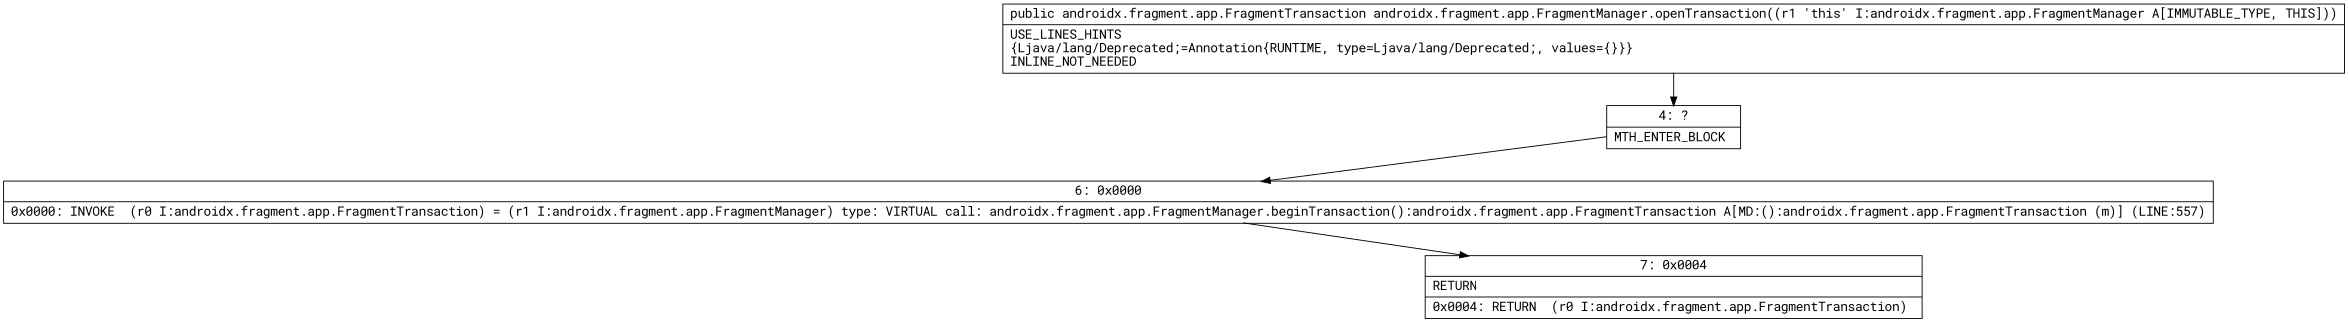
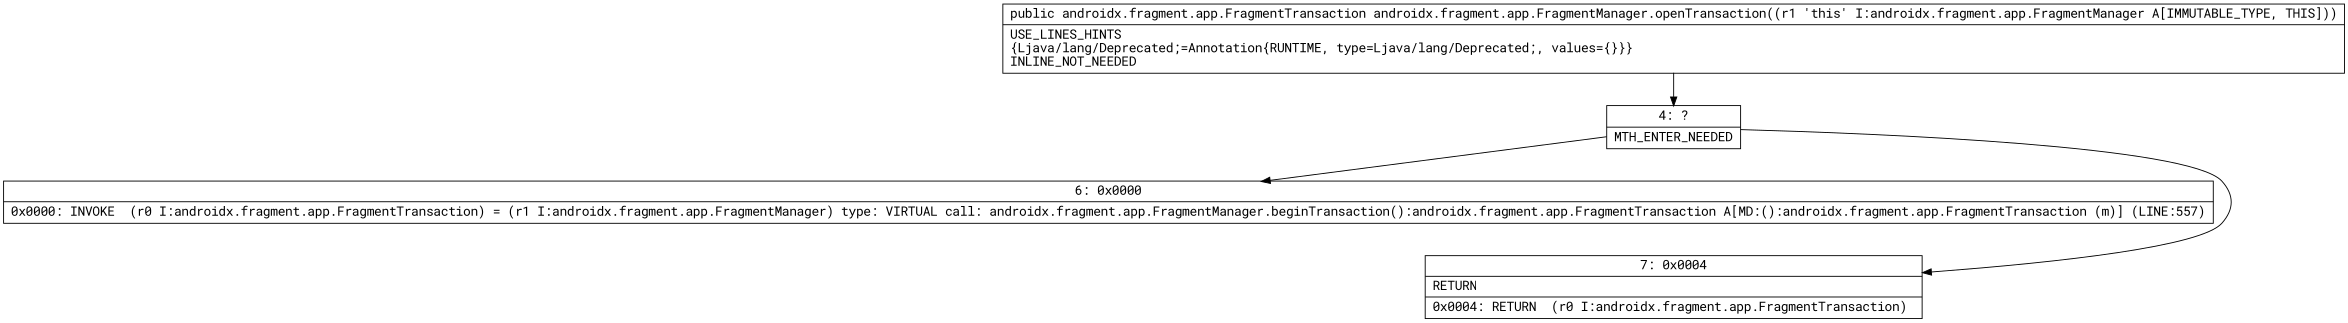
node "4: ?": text "MTH_ENTER_BLOCK" -> "MTH_ENTER_NEEDED"
edge "6: 0x0000" -> "7: 0x0004": now "4: ?" -> "7: 0x0004"
